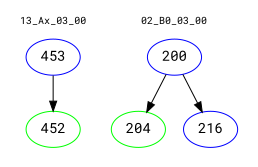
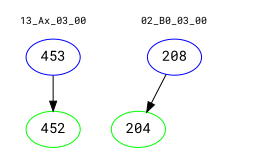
node "200": label "200" -> "208"
node "216": removed
